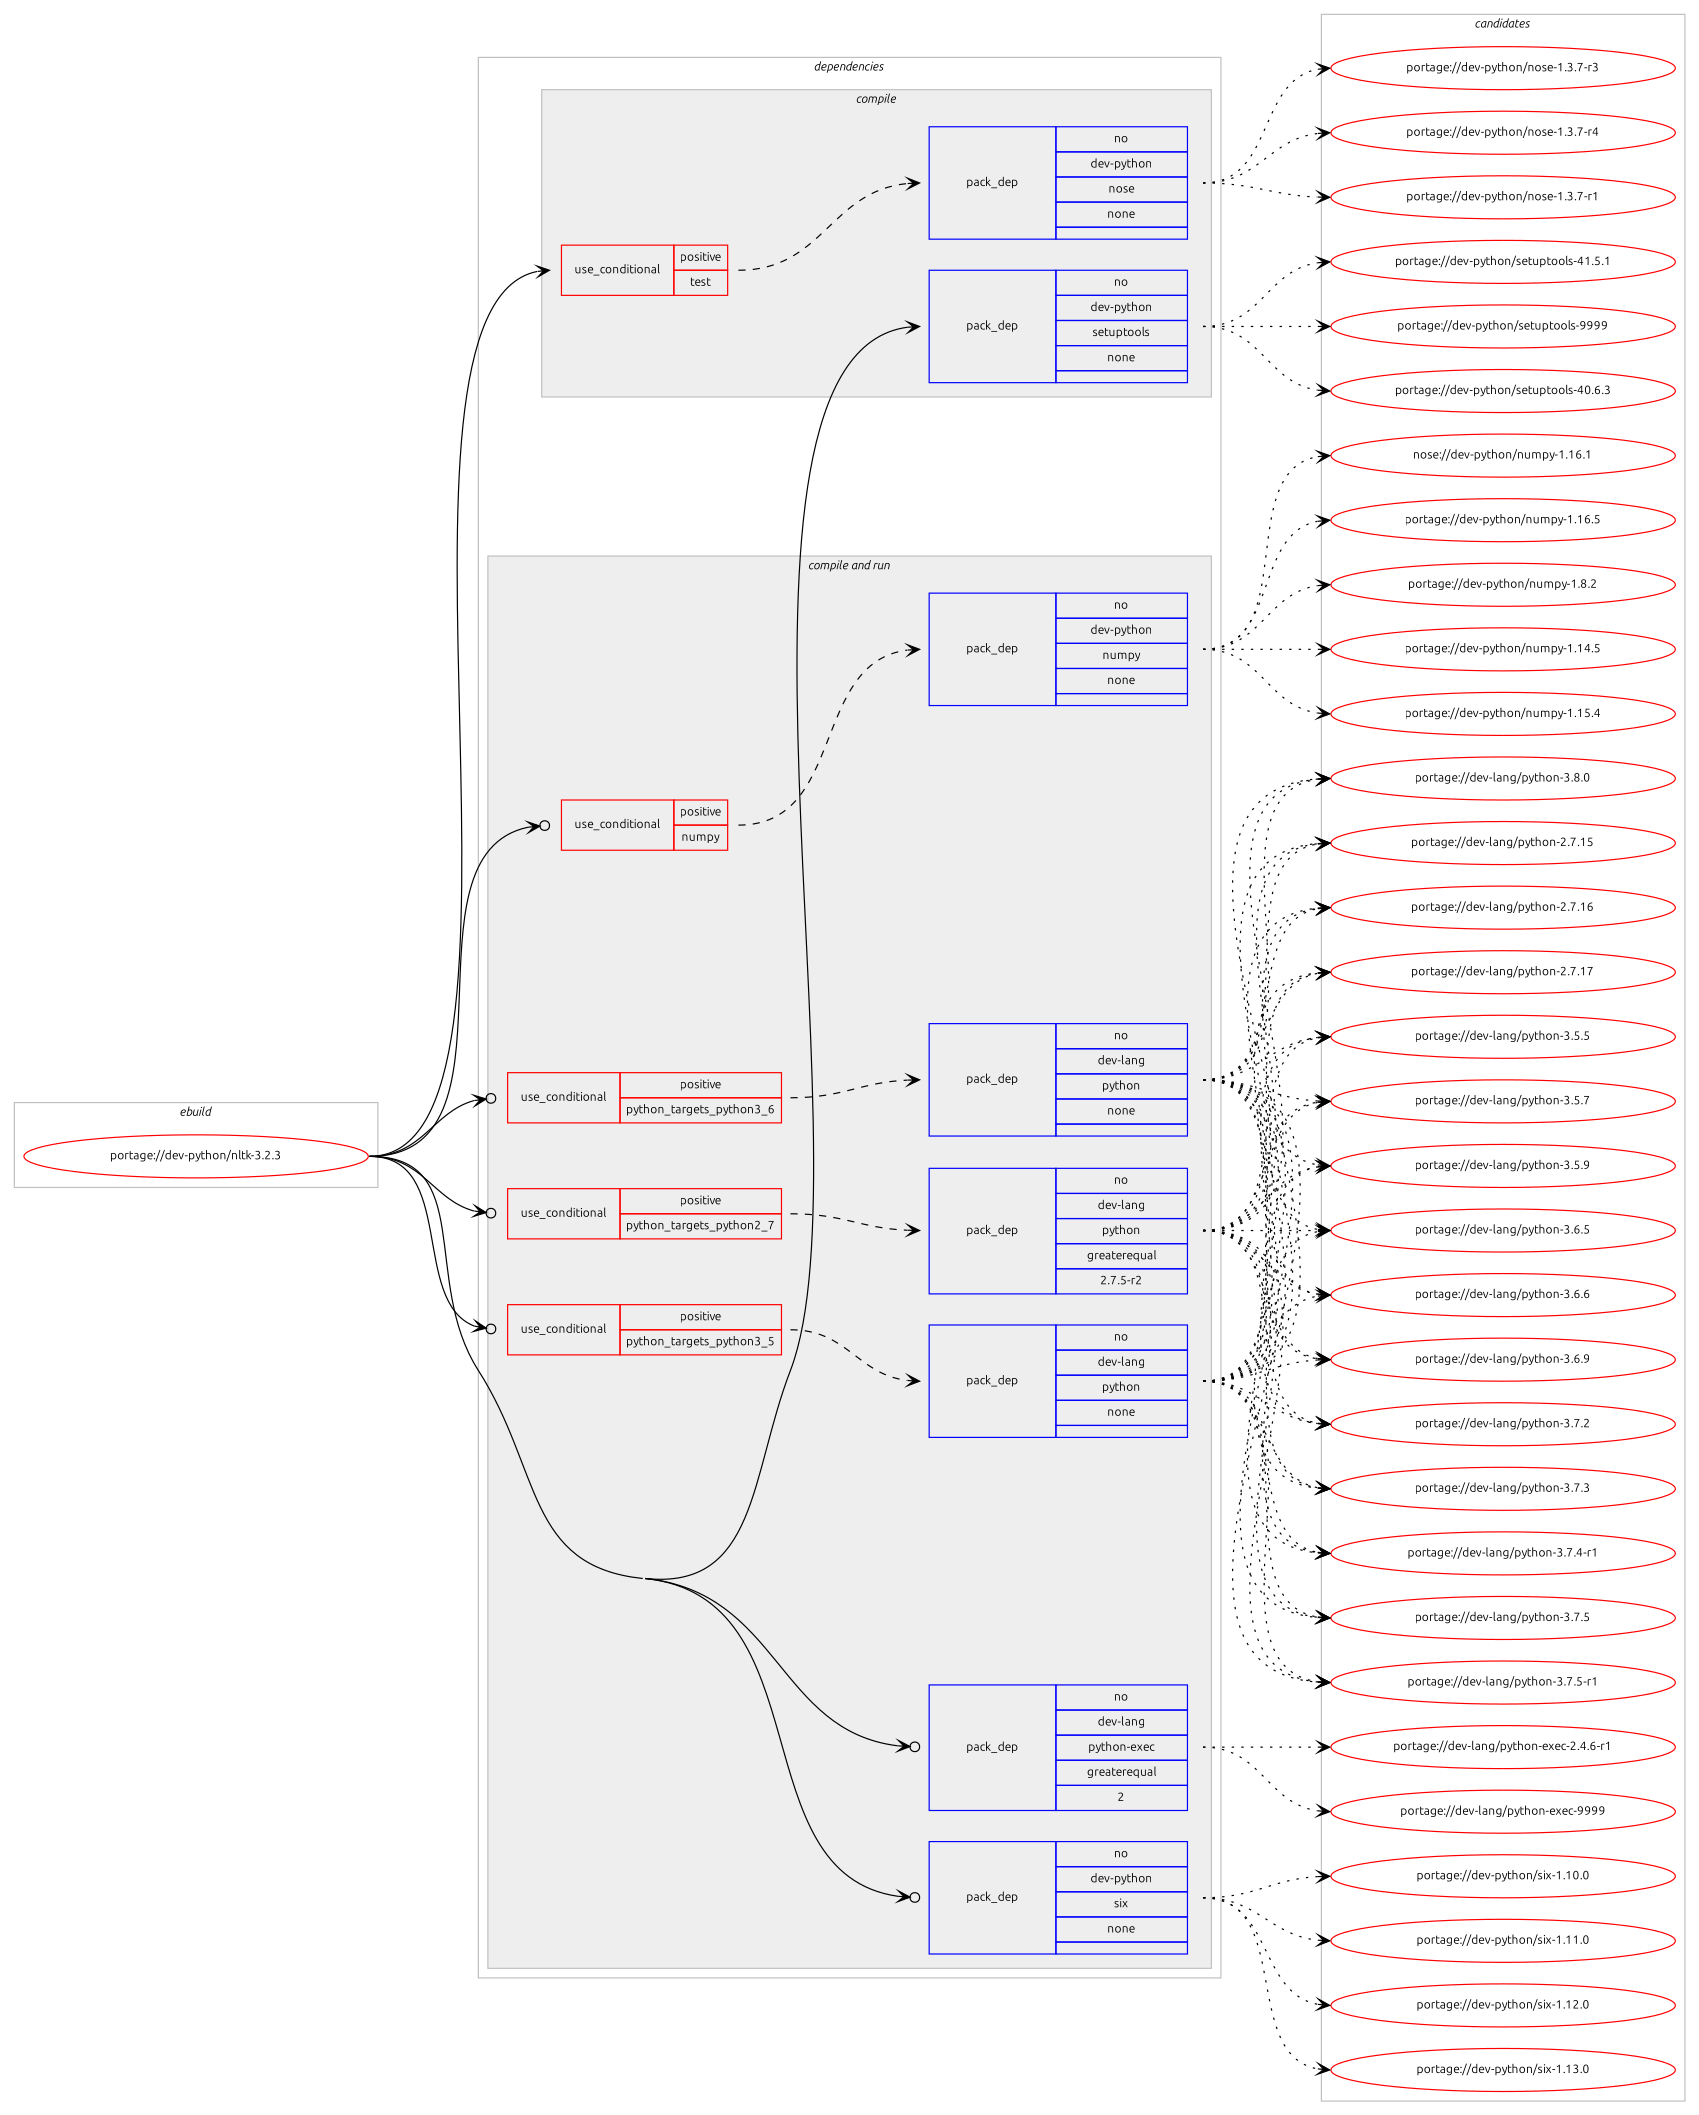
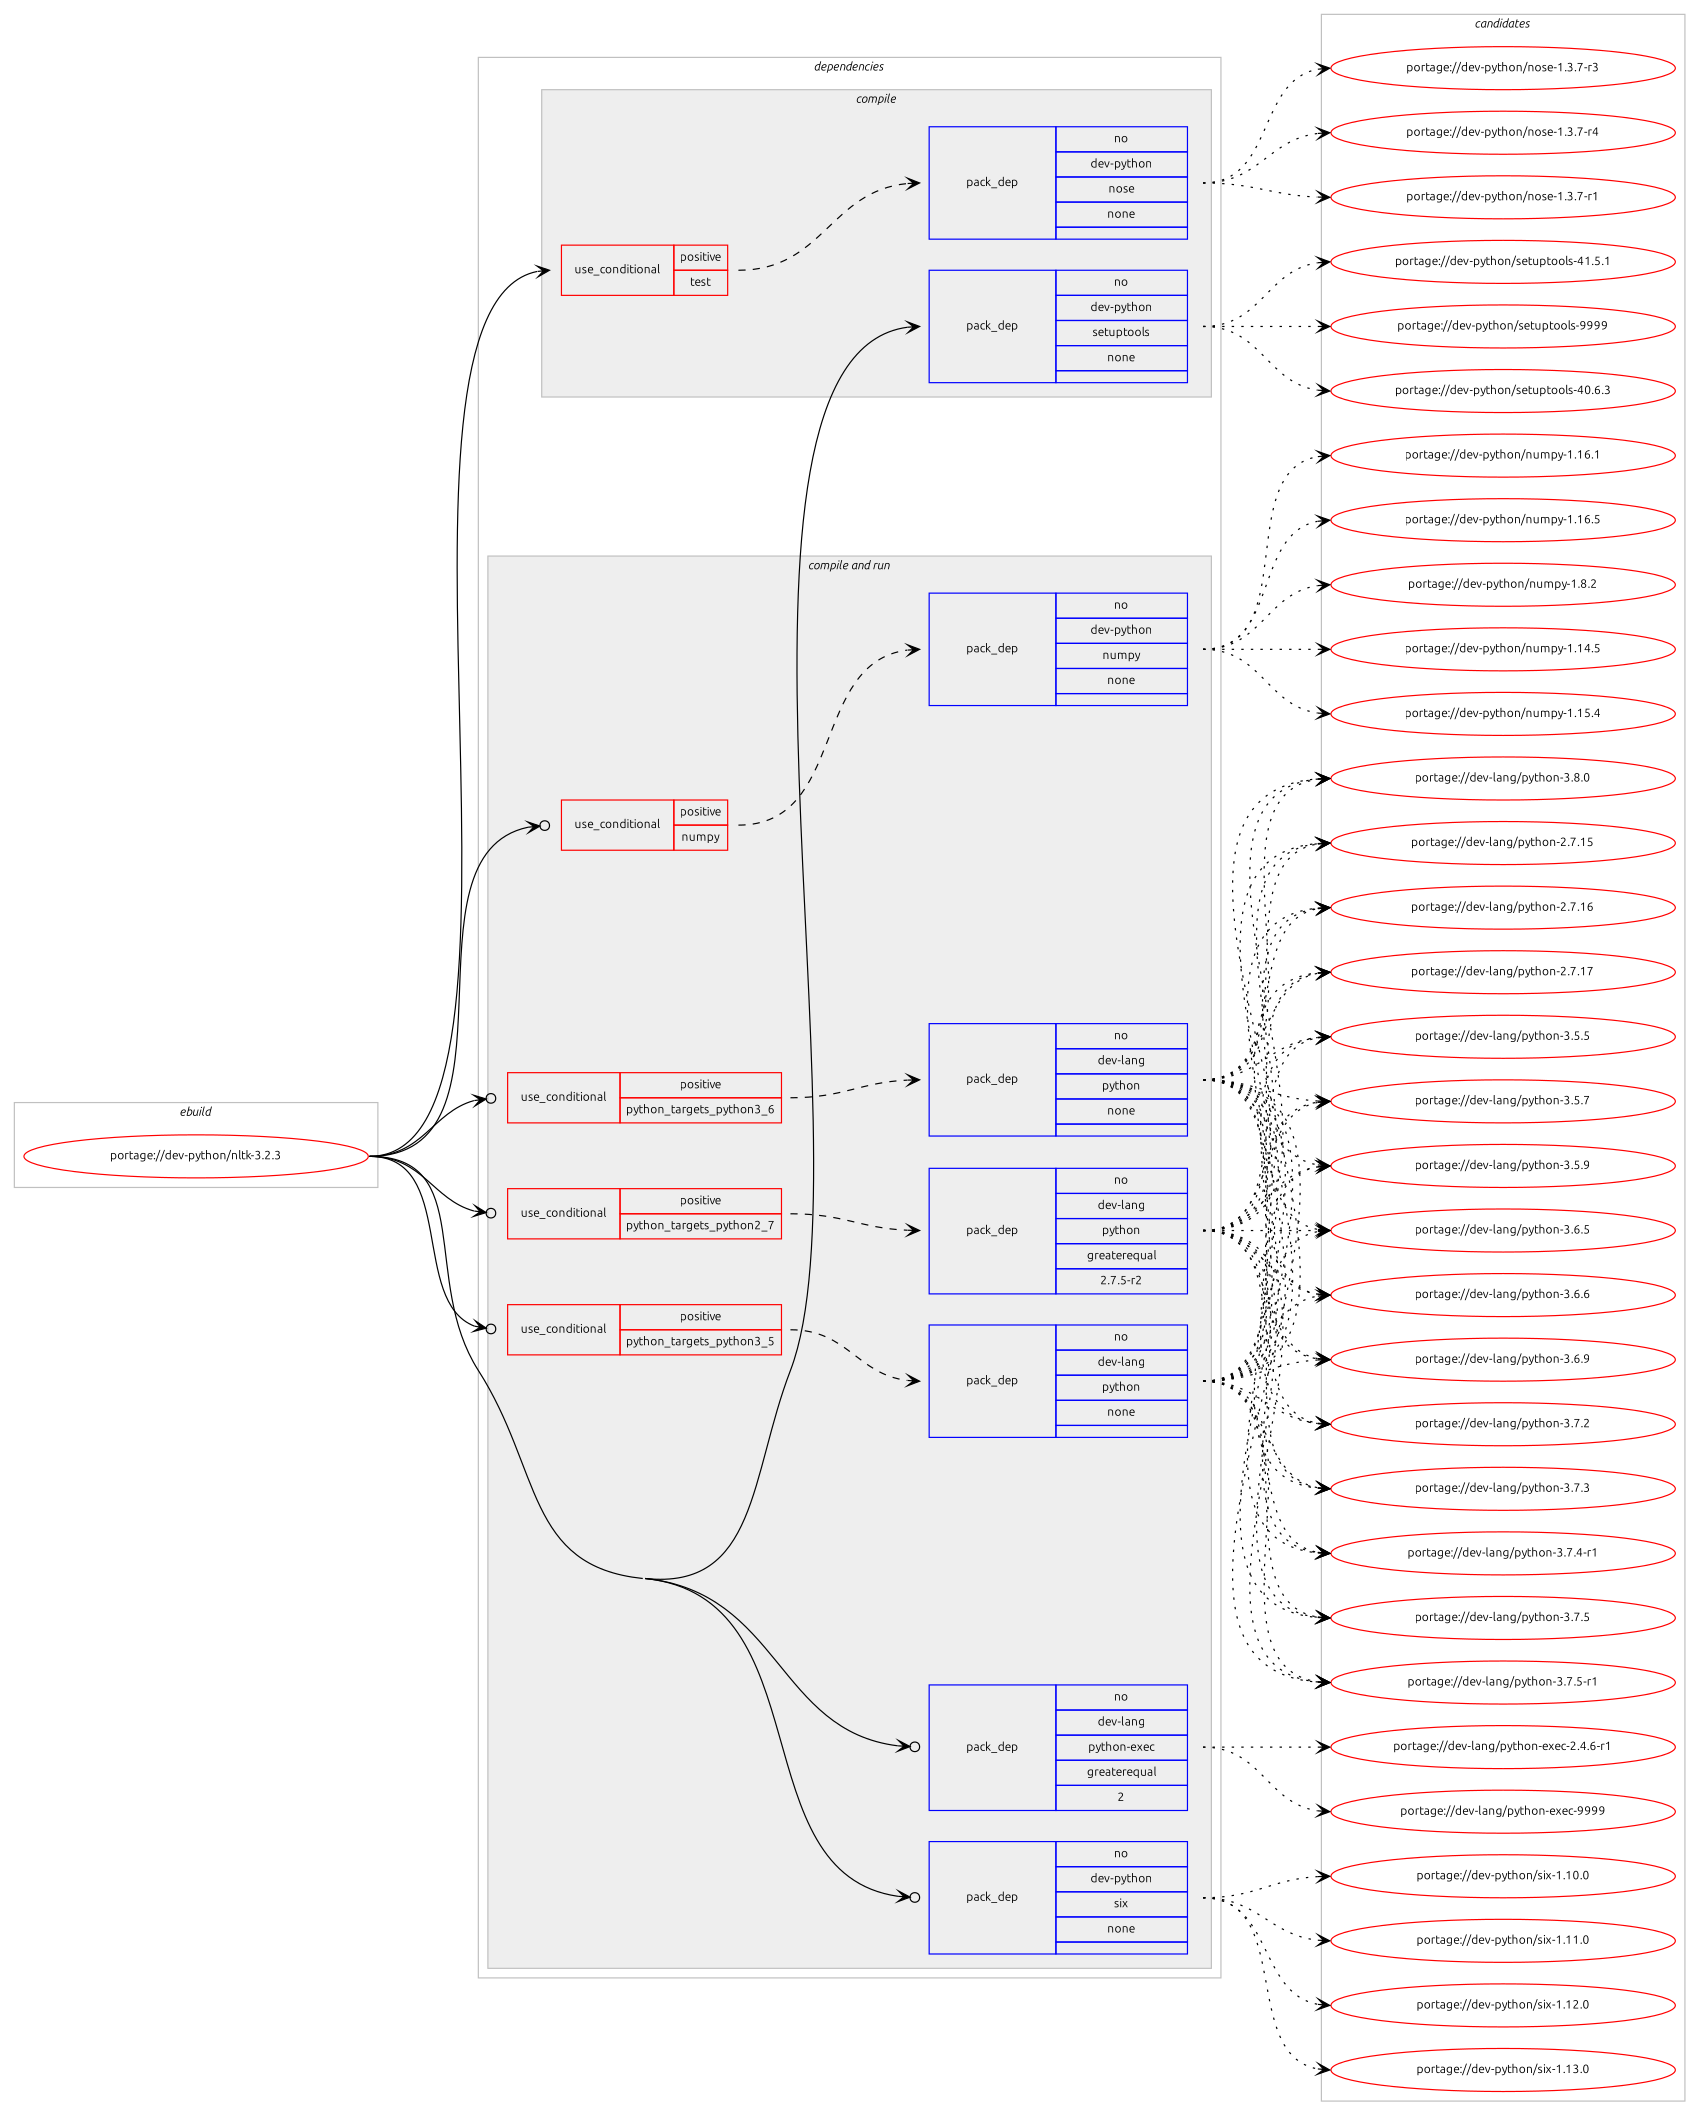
node "nose://dev-python/numpy-1.16.1": label "nose://dev-python/numpy-1.16.1" -> "portage://dev-python/numpy-1.16.1"
